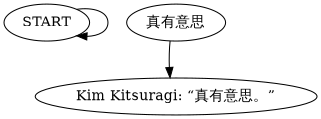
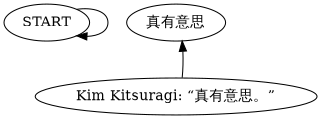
edge "真有意思" -> "Kim Kitsuragi: “真有意思。”": reversed
